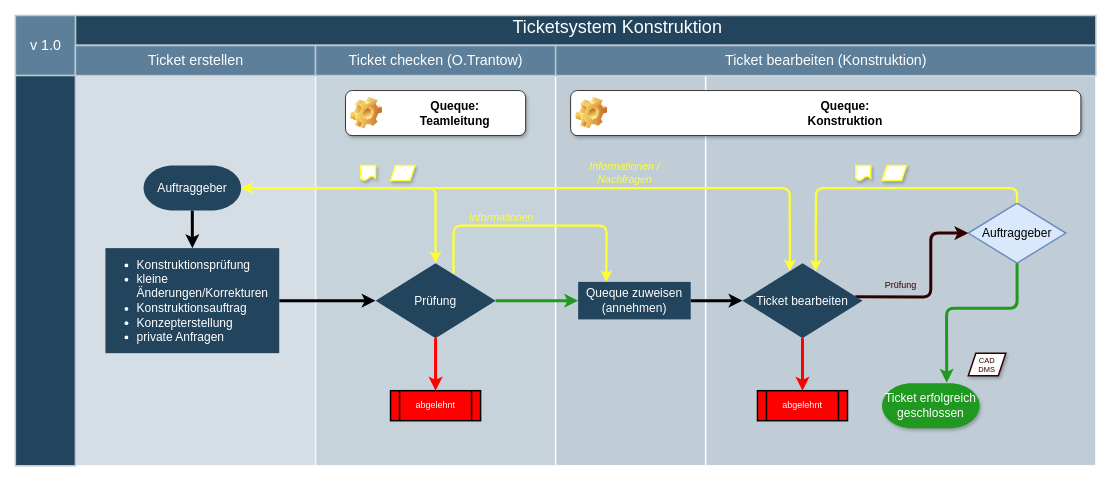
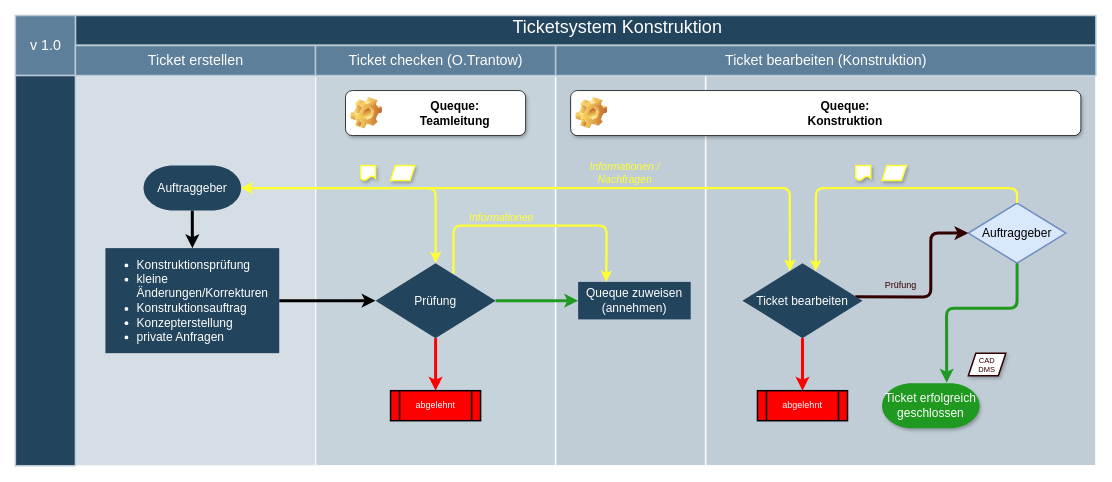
edge "Queque zuweisen (annehmen)" -> "Ticket bearbeiten": removed
